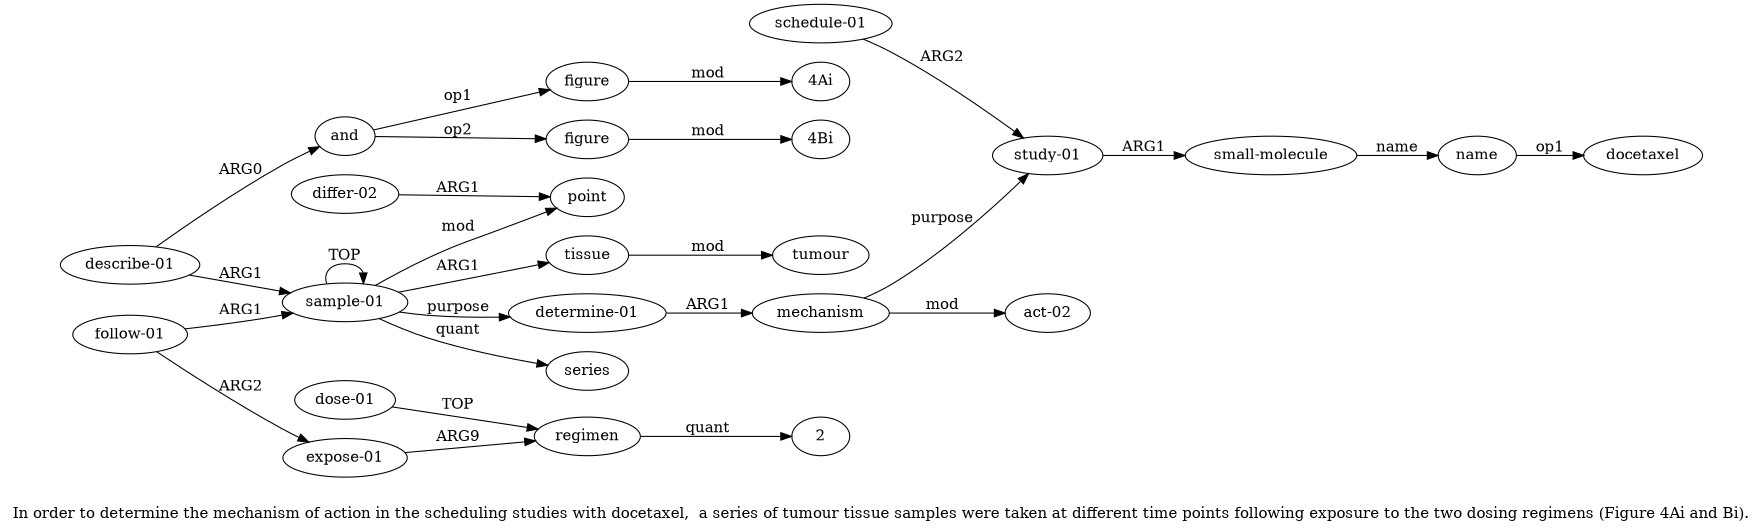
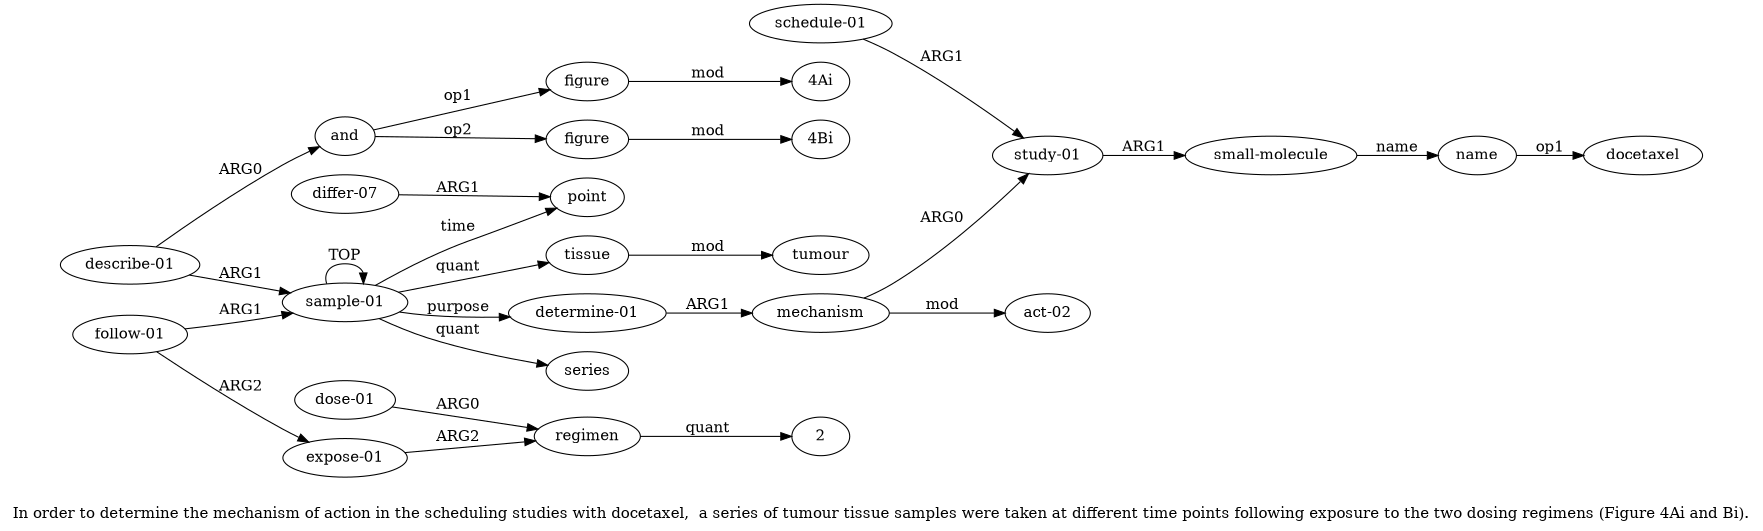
edge "schedule-01" -> "study-01": label "ARG2" -> "ARG1"
node "differ-02": label "differ-02" -> "differ-07"
edge "mechanism" -> "study-01": label "purpose" -> "ARG0"
edge "sample-01" -> "point": label "mod" -> "time"
edge "sample-01" -> "tissue": label "ARG1" -> "quant"
edge "dose-01" -> "regimen": label "TOP" -> "ARG0"
edge "expose-01" -> "regimen": label "ARG9" -> "ARG2"
